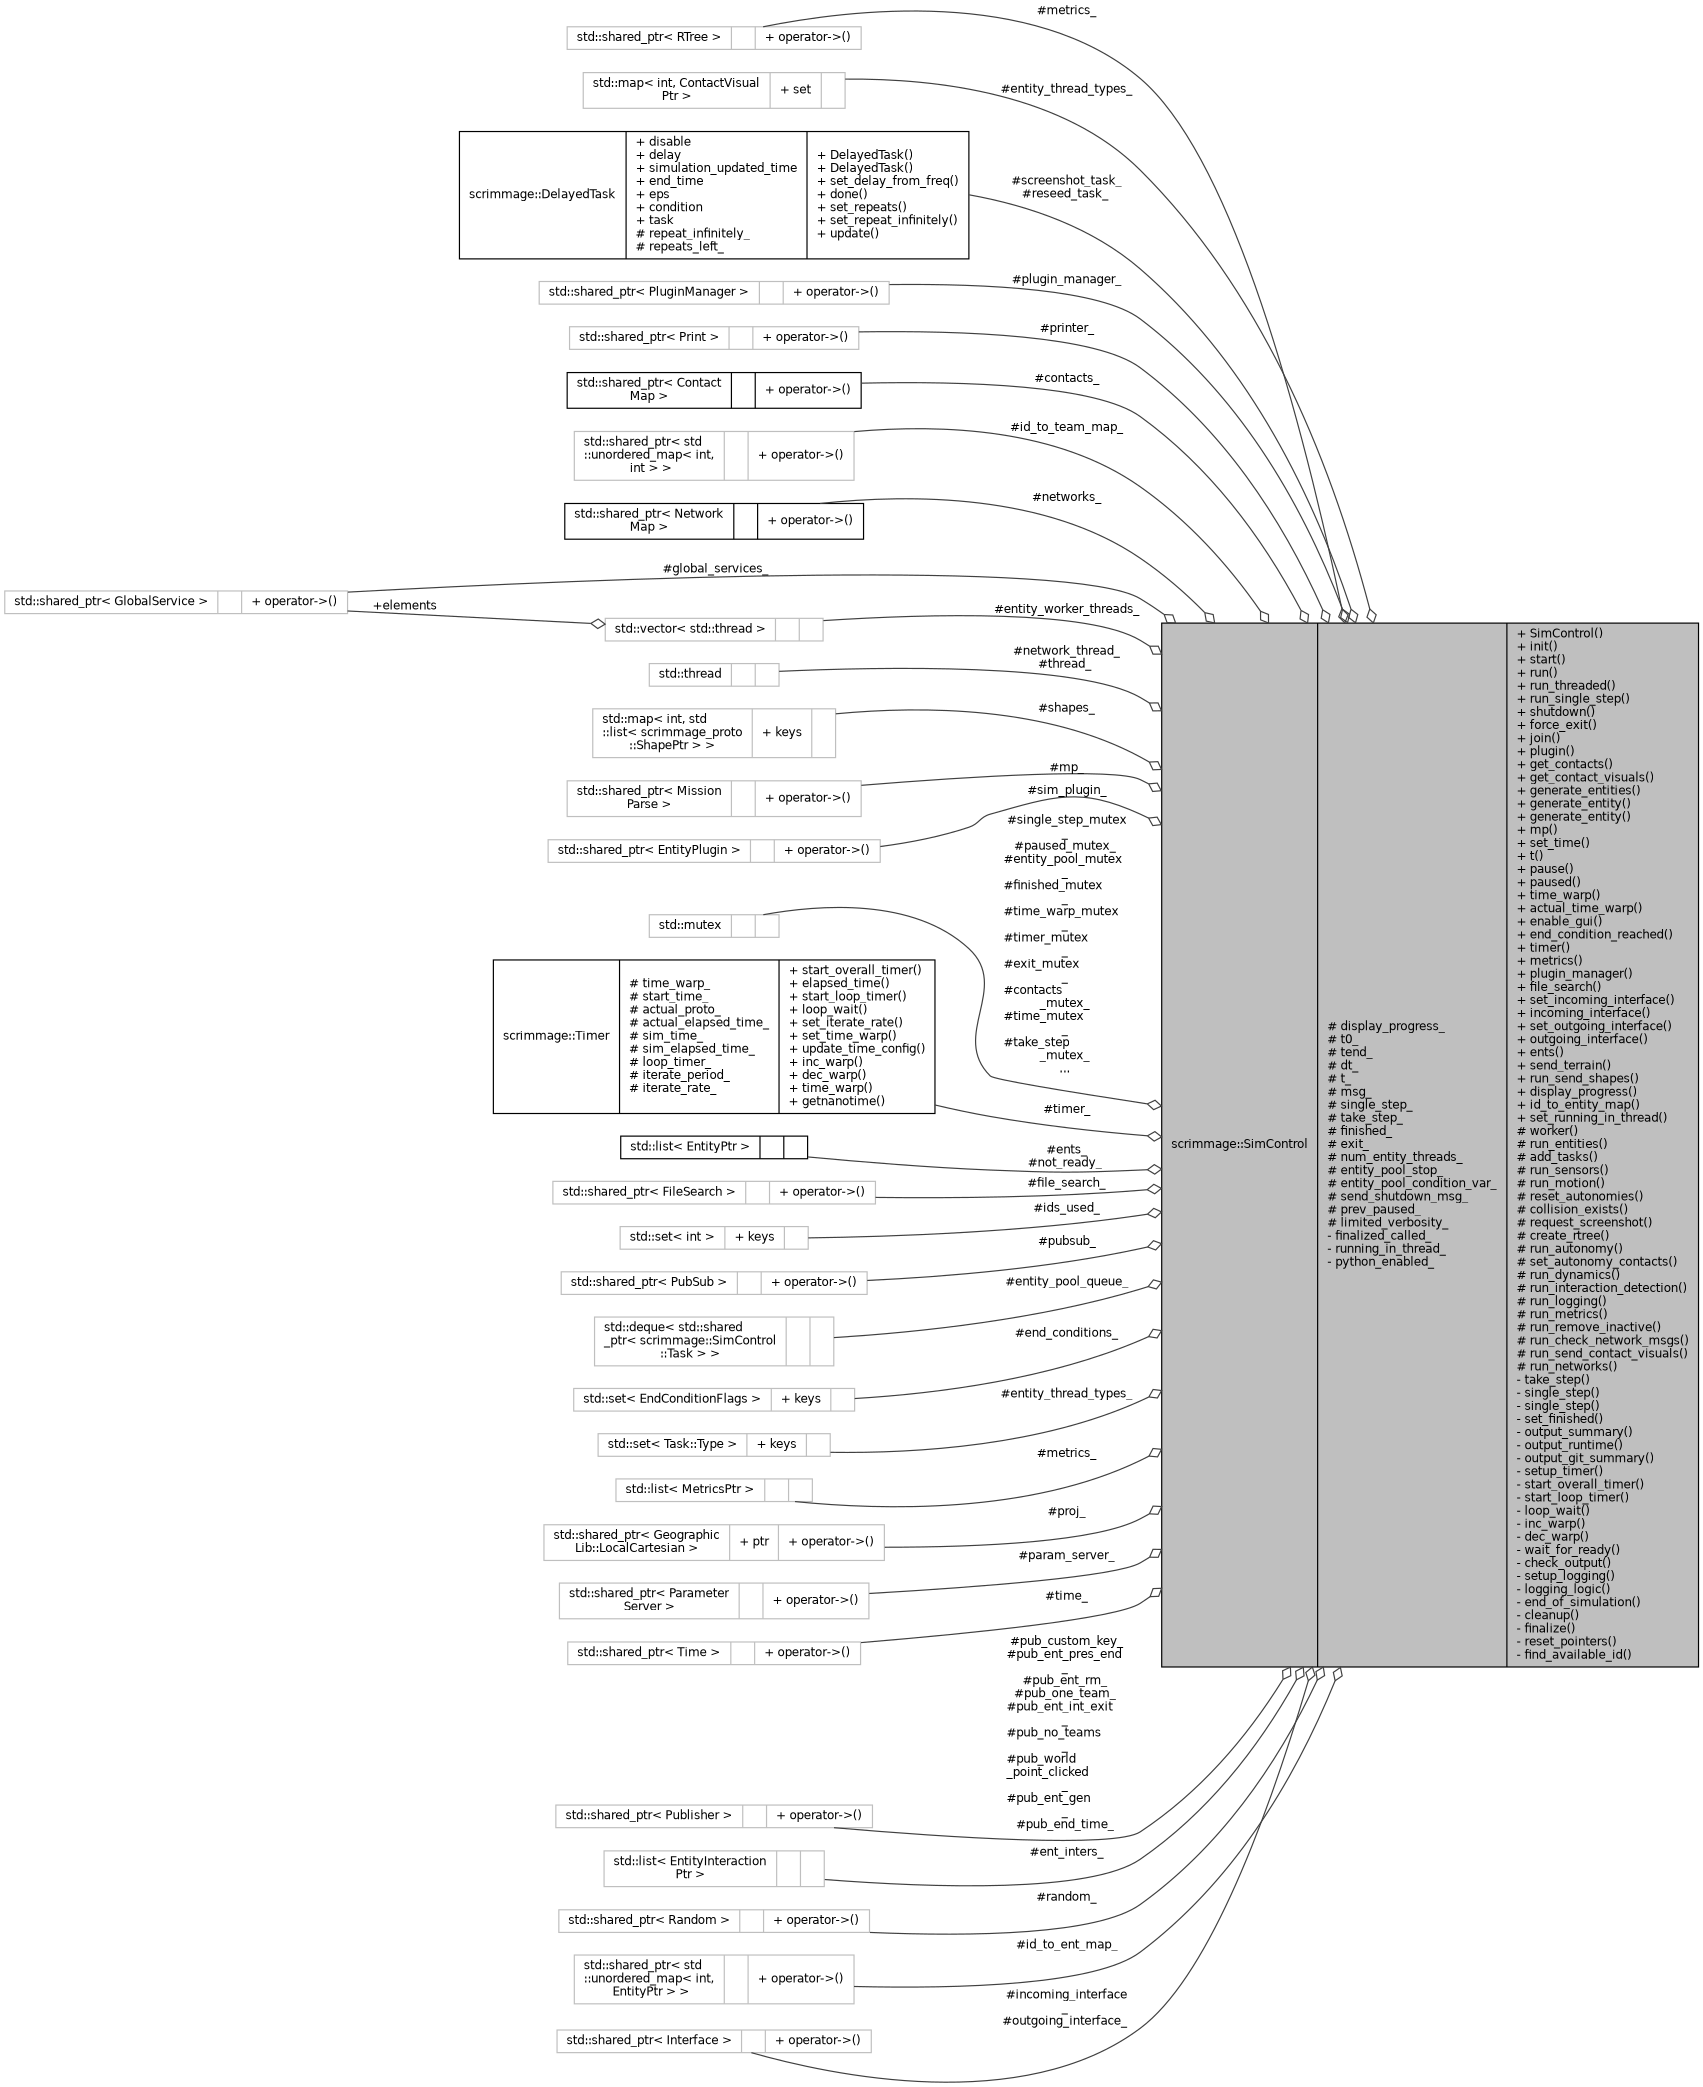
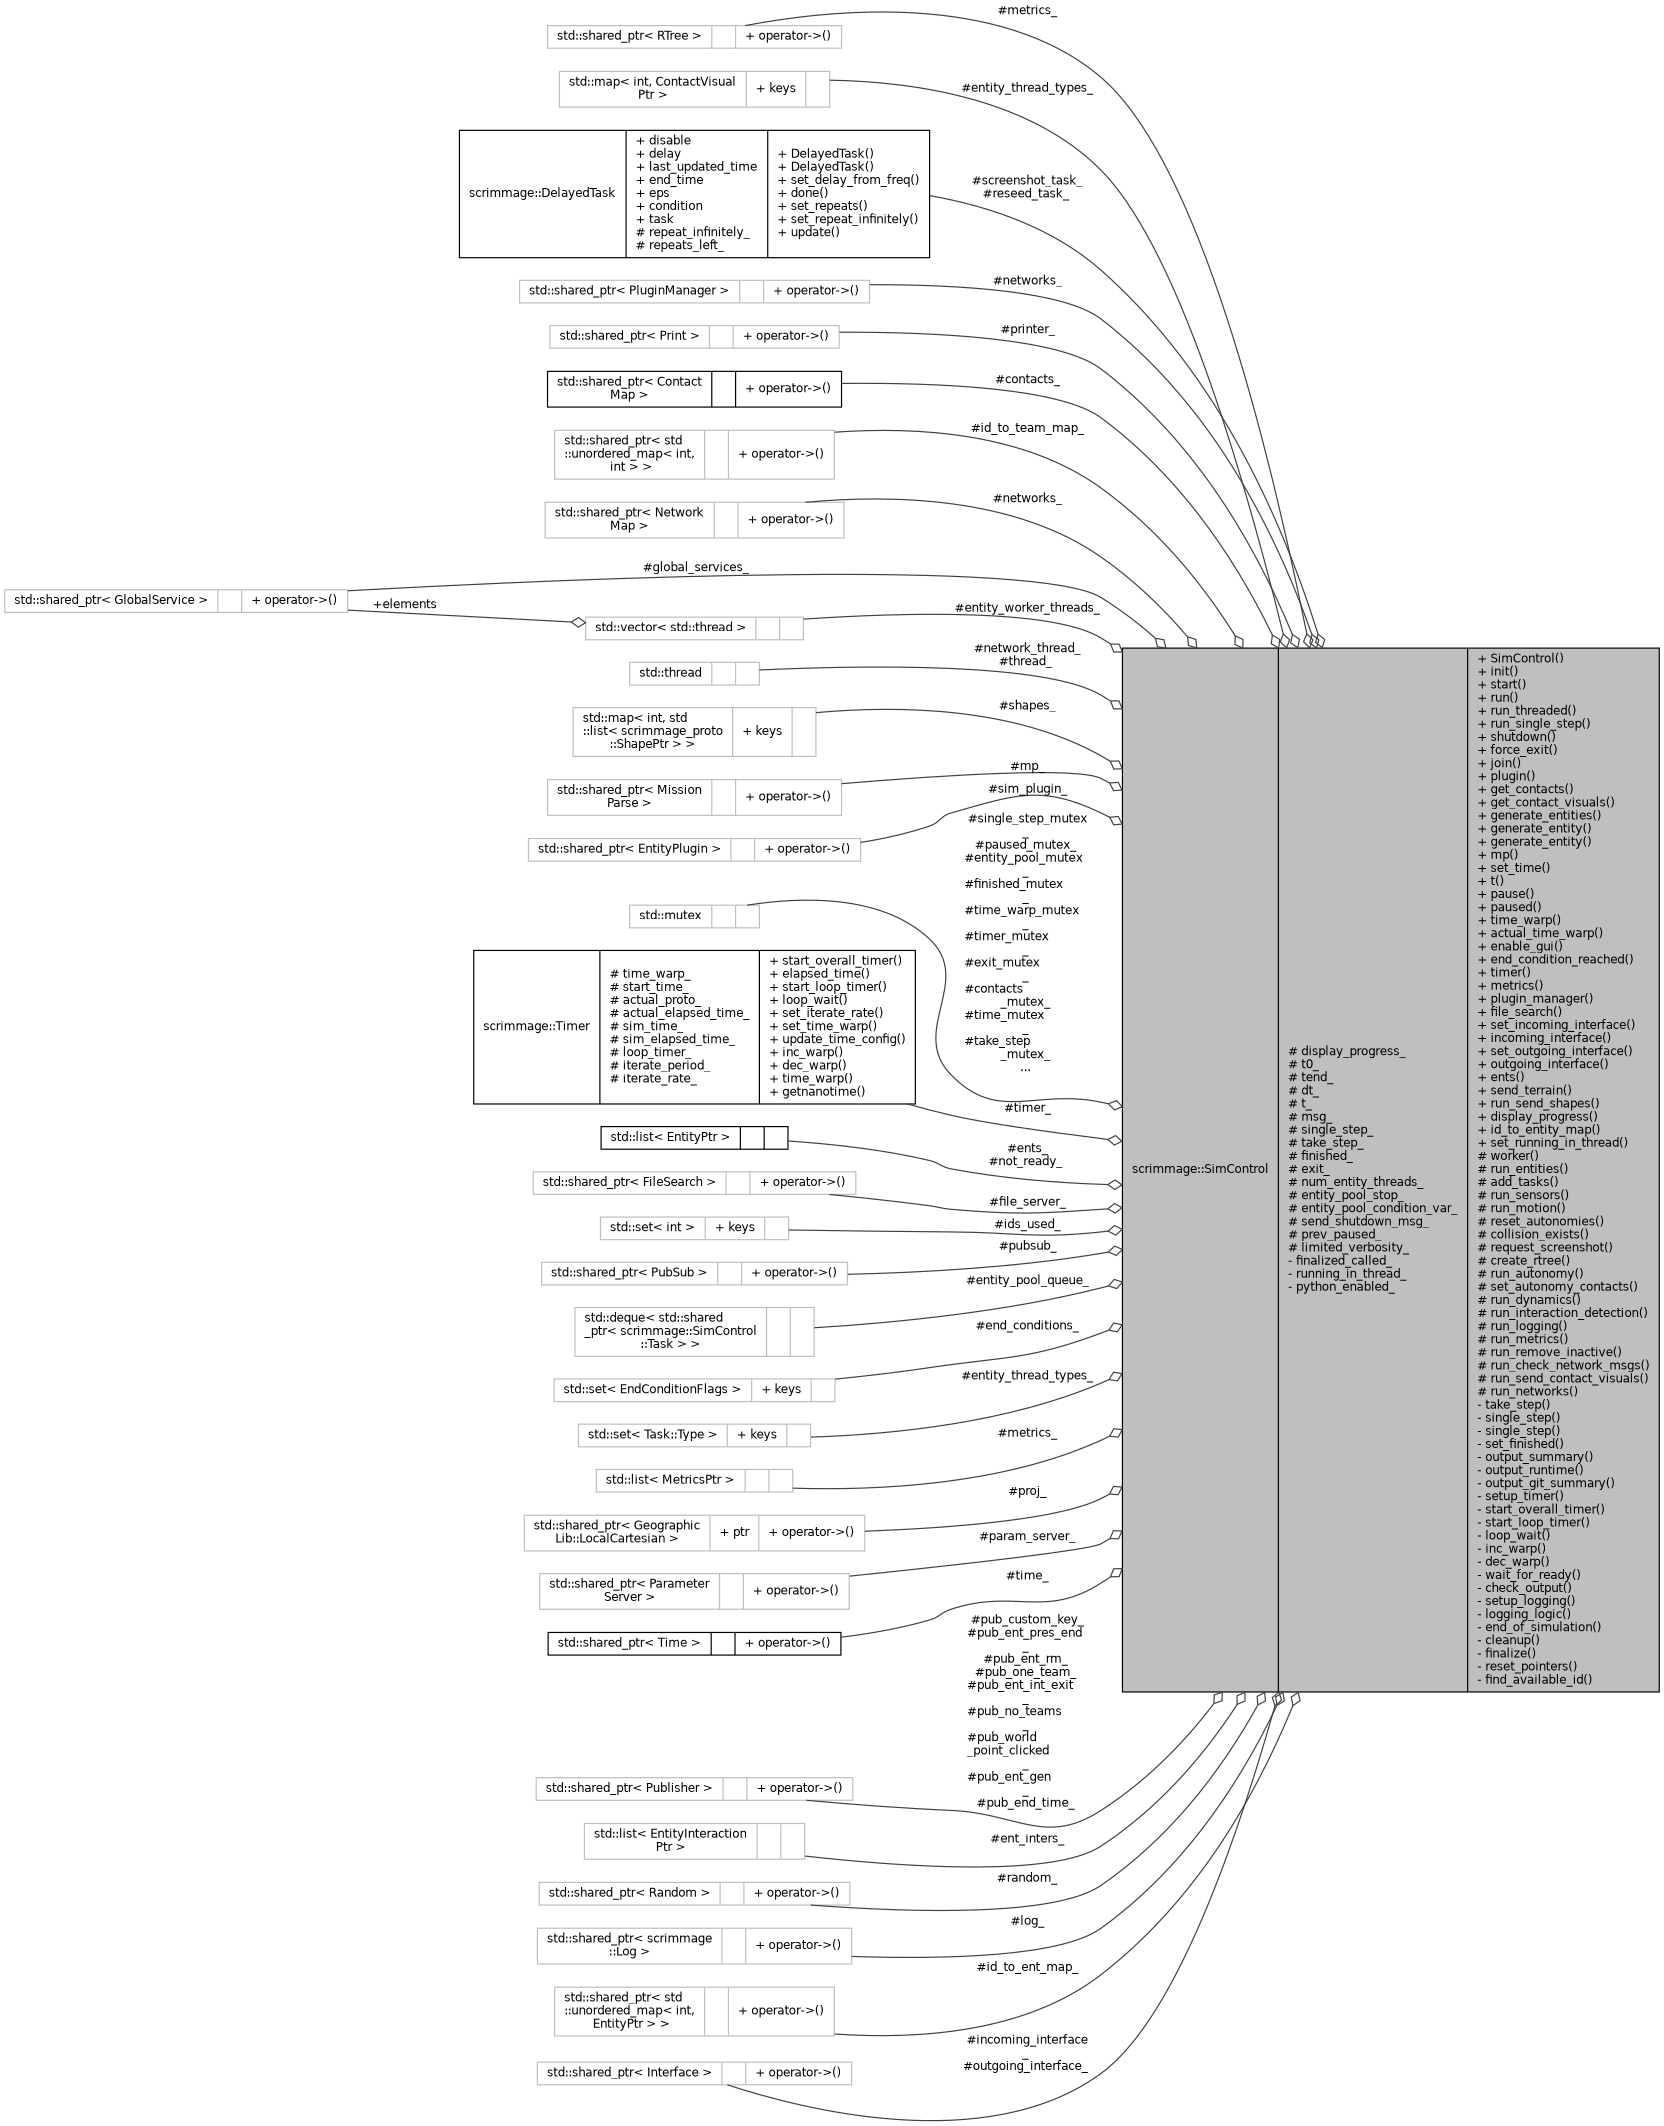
node "std::map< int, ContactVisual": text "+ set" -> "+ keys"
node "scrimmage::DelayedTask": text "+ simulation_updated_time" -> "+ last_updated_time"
edge "std::shared_ptr< PluginManager >" -> "scrimmage::SimControl": label " #plugin_manager_" -> " #networks_"
node "std::shared_ptr< Network": color black -> grey75
edge "std::shared_ptr< FileSearch >" -> "scrimmage::SimControl": label " #file_search_" -> " #file_server_"
node "std::shared_ptr< Time >": color grey75 -> black
node "std::shared_ptr< scrimmage": added
